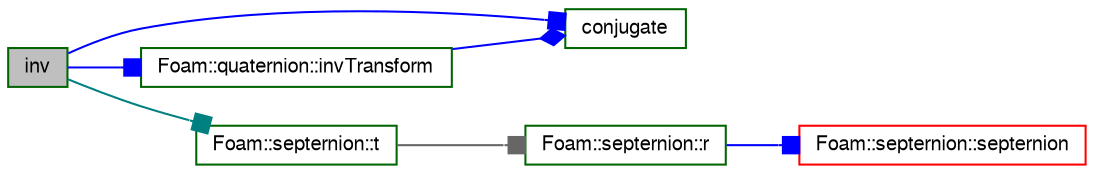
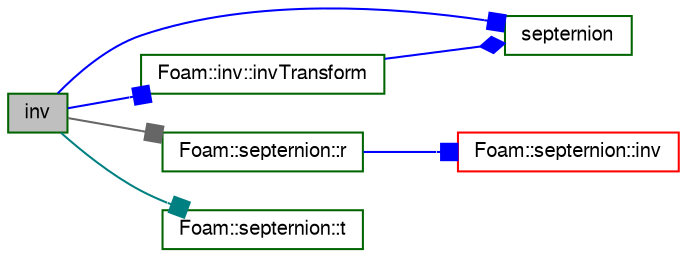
node "conjugate": label "conjugate" -> "septernion"
node "Foam::quaternion::invTransform": label "Foam::quaternion::invTransform" -> "Foam::inv::invTransform"
edge "Foam::septernion::t" -> "Foam::septernion::r": now "inv" -> "Foam::septernion::r"
node "Foam::septernion::septernion": label "Foam::septernion::septernion" -> "Foam::septernion::inv"
